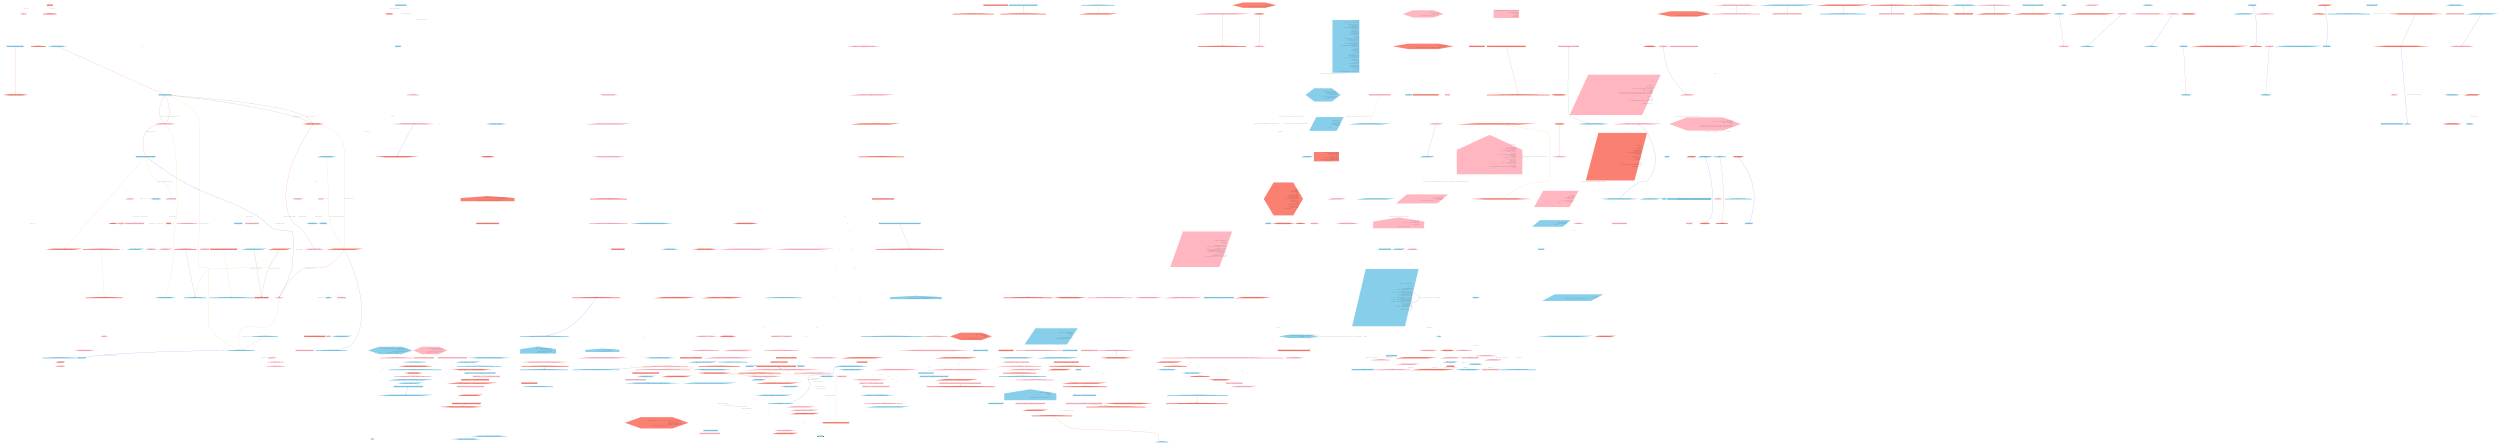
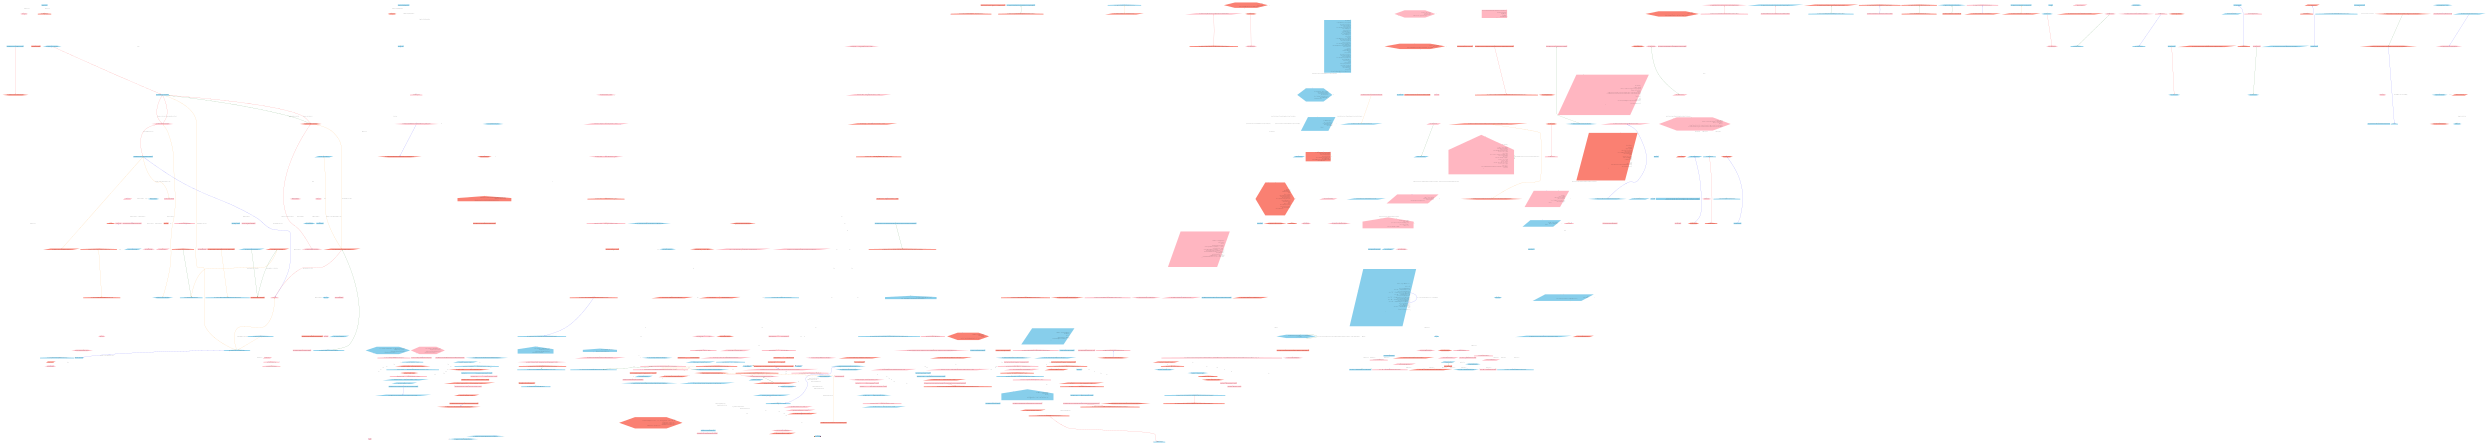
node "CommandLine.Error": fillcolor salmon -> skyblue
node "Entry object.Equals(object)": shape house -> folder
node "Assert.Equal(''  ERR badverb'', lines[7])": shape parallelogram -> folder
